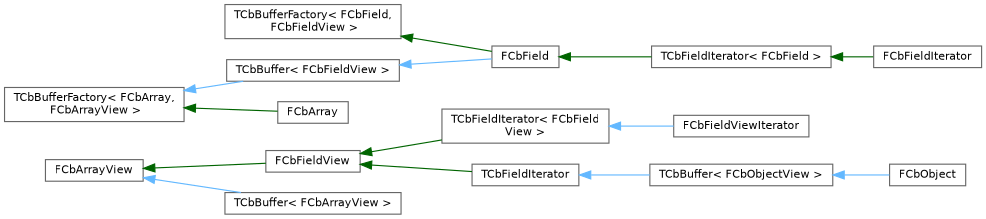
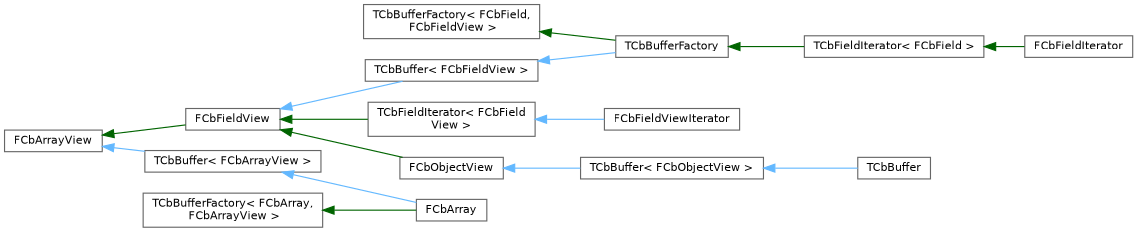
node "FCbField": label "FCbField" -> "TCbBufferFactory"
edge "TCbBuffer< FCbFieldView >" -> "TCbBufferFactory< FCbArray, FCbArrayView >": now "TCbBuffer< FCbFieldView >" -> "FCbFieldView"
node "TCbFieldIterator": label "TCbFieldIterator" -> "FCbObjectView"
node "FCbObject": label "FCbObject" -> "TCbBuffer"
edge "FCbArray" -> "TCbBuffer< FCbArrayView >": added
